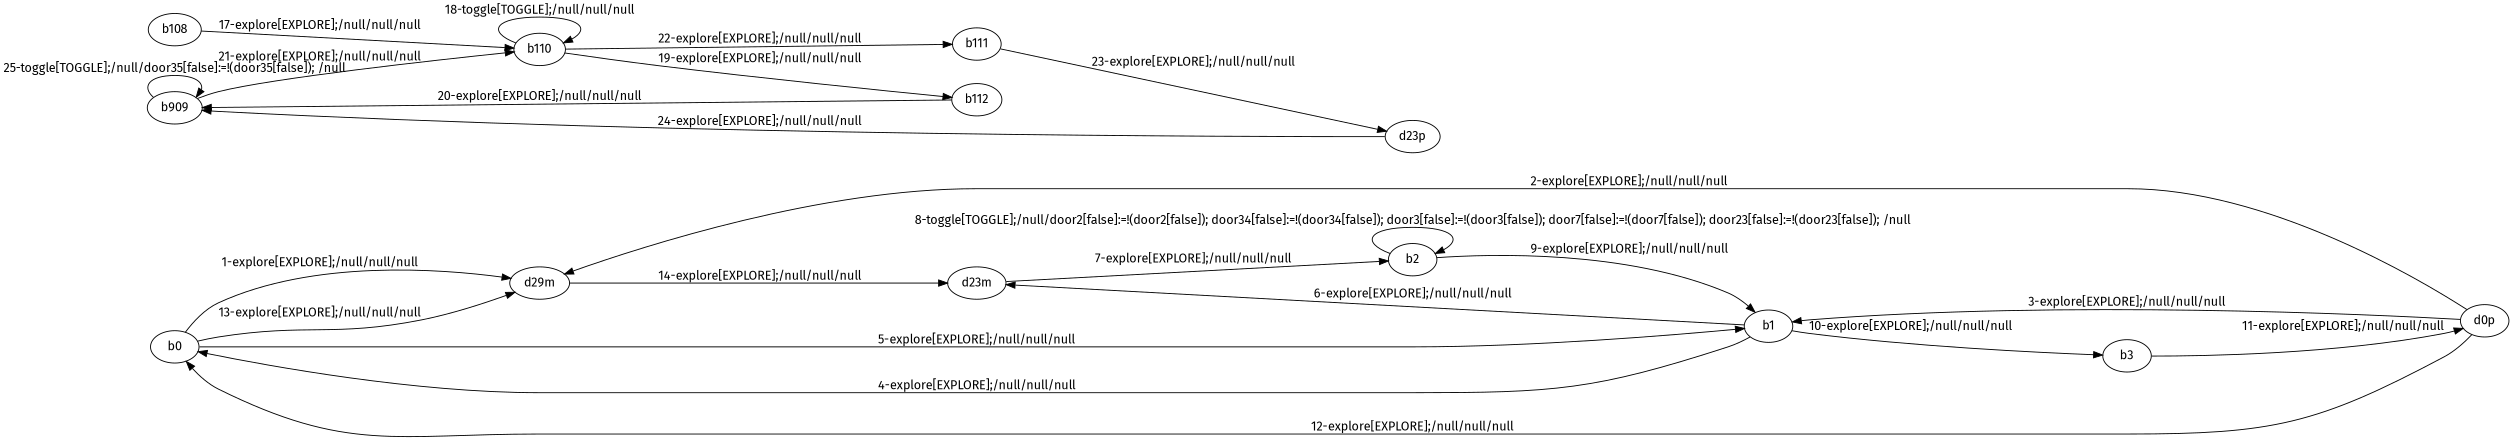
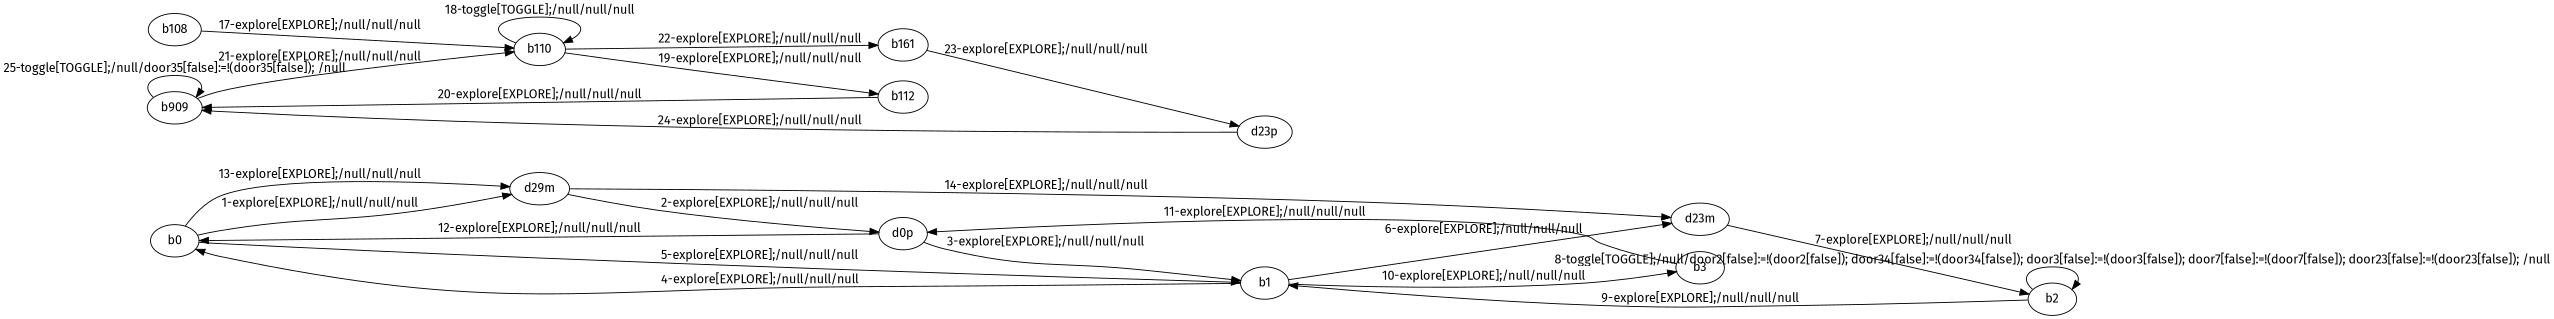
node "b111": label "b111" -> "b161"
edge "d0p" -> "d29m": reversed
